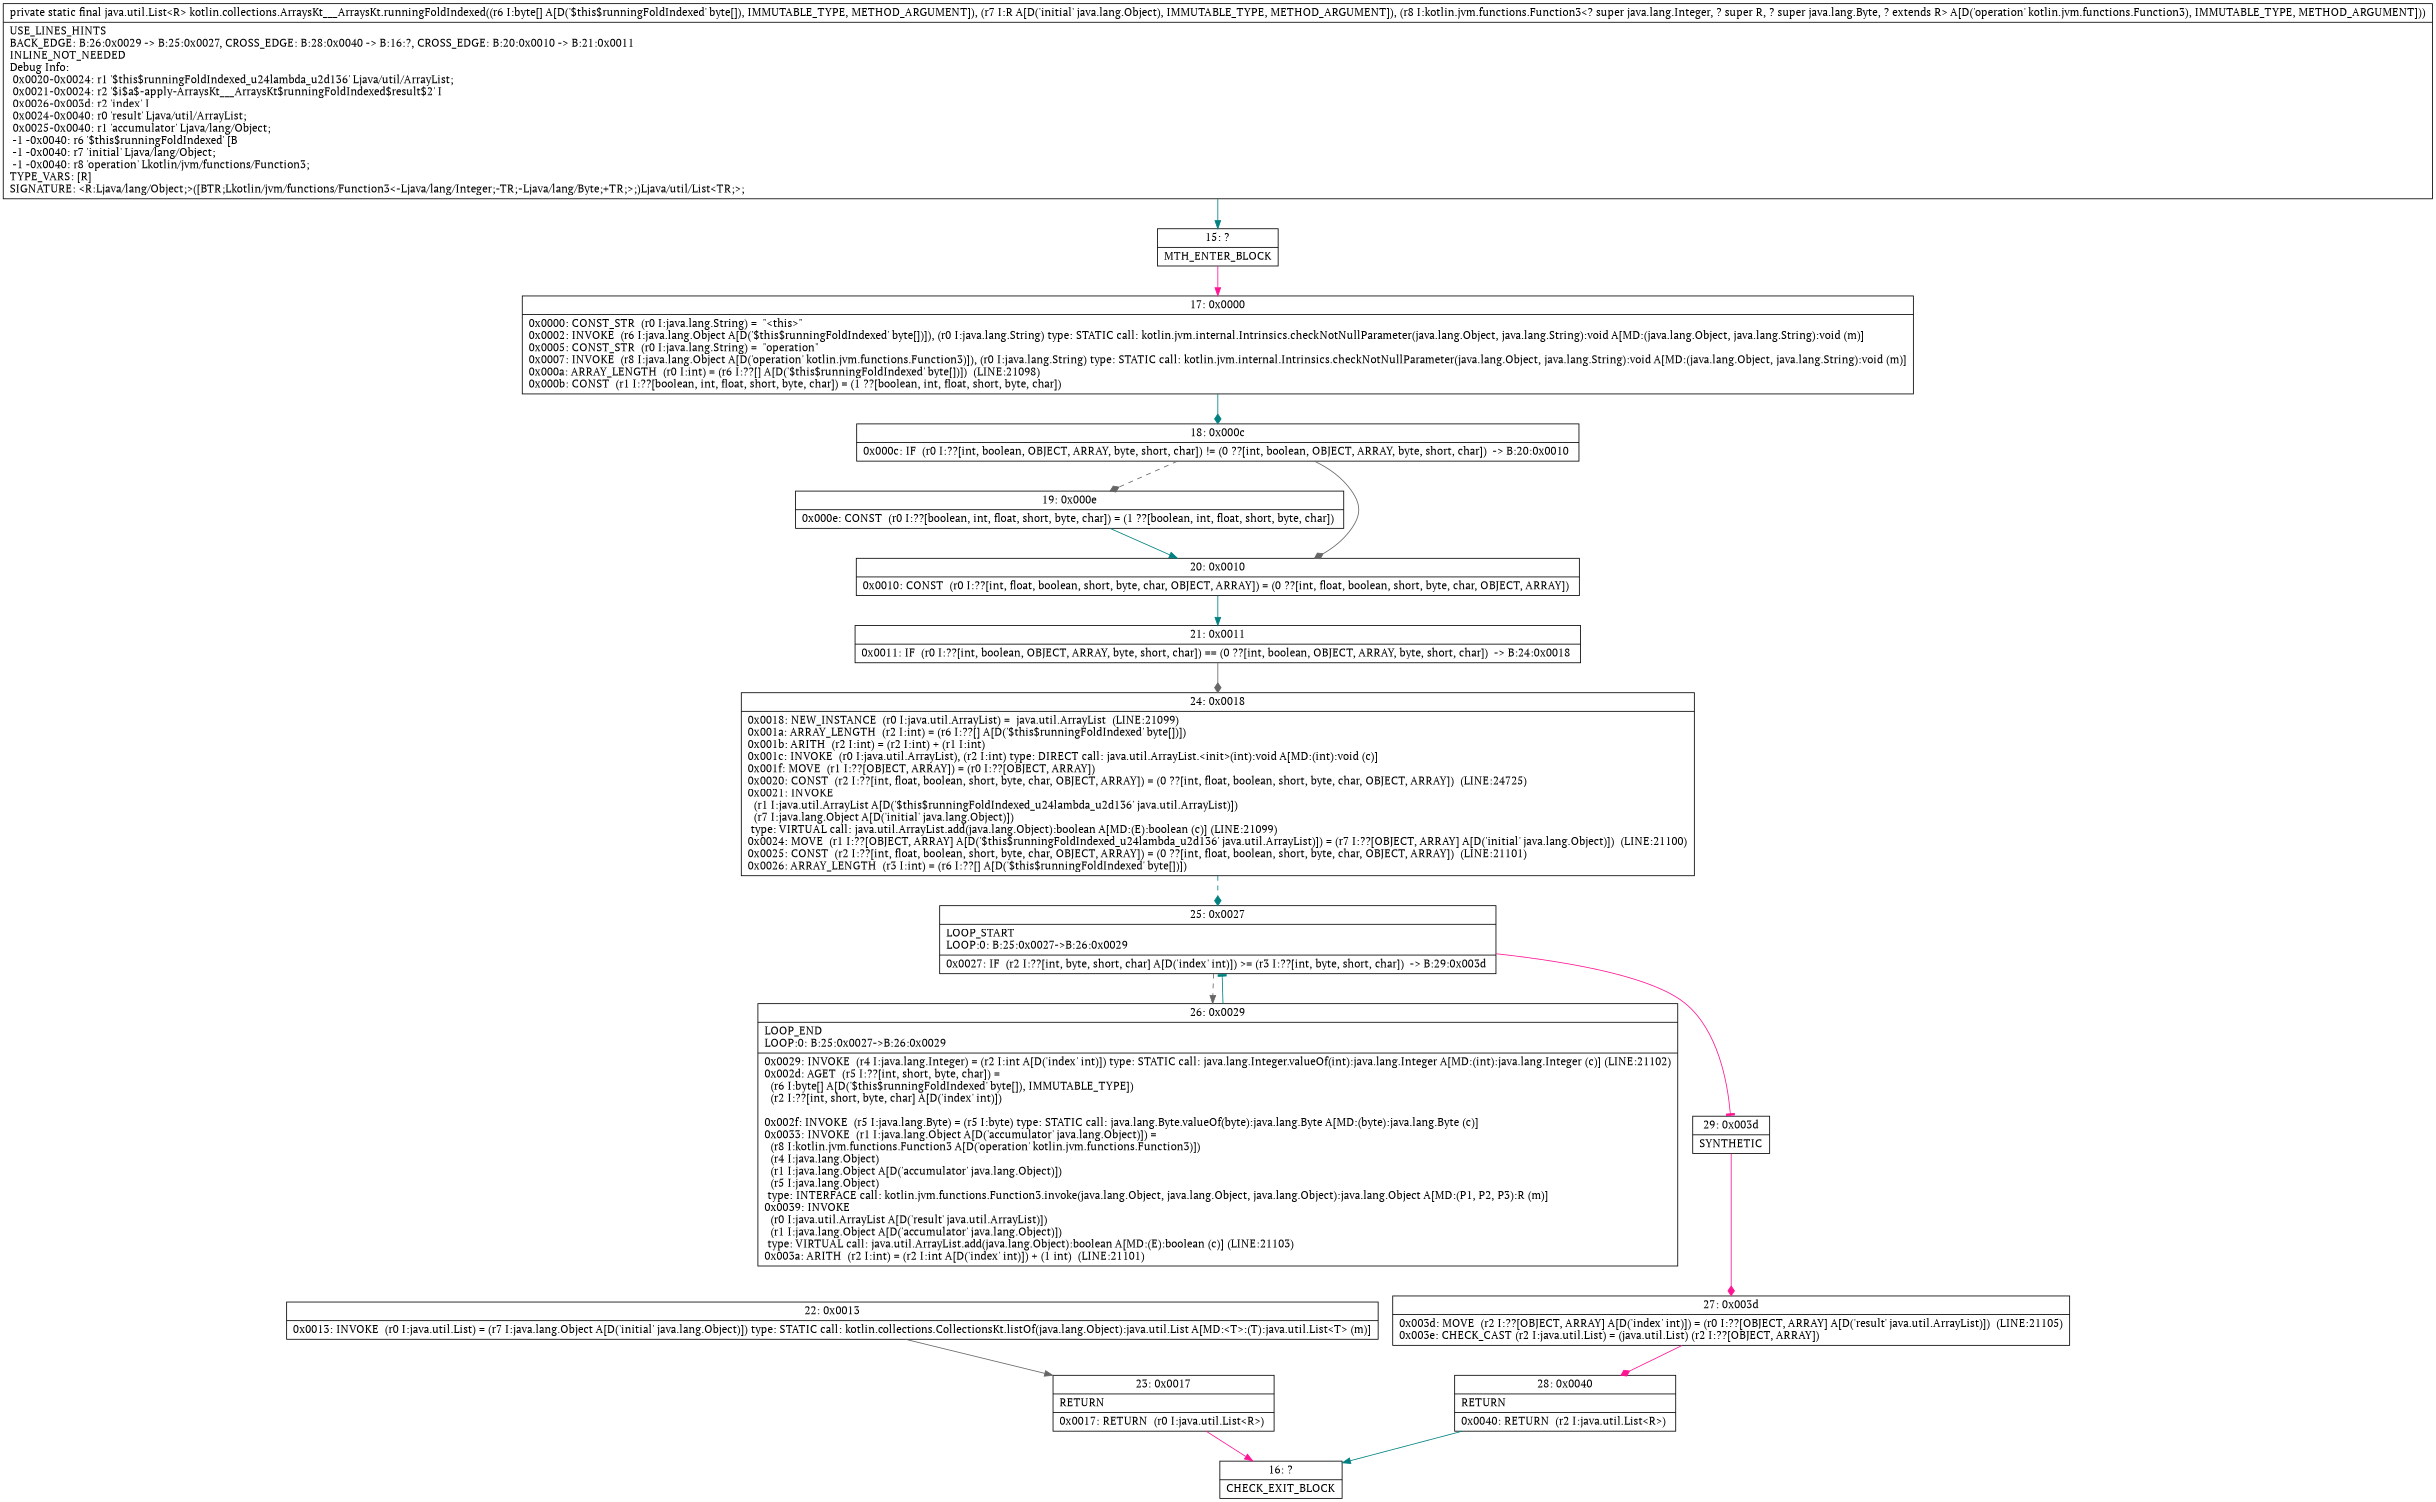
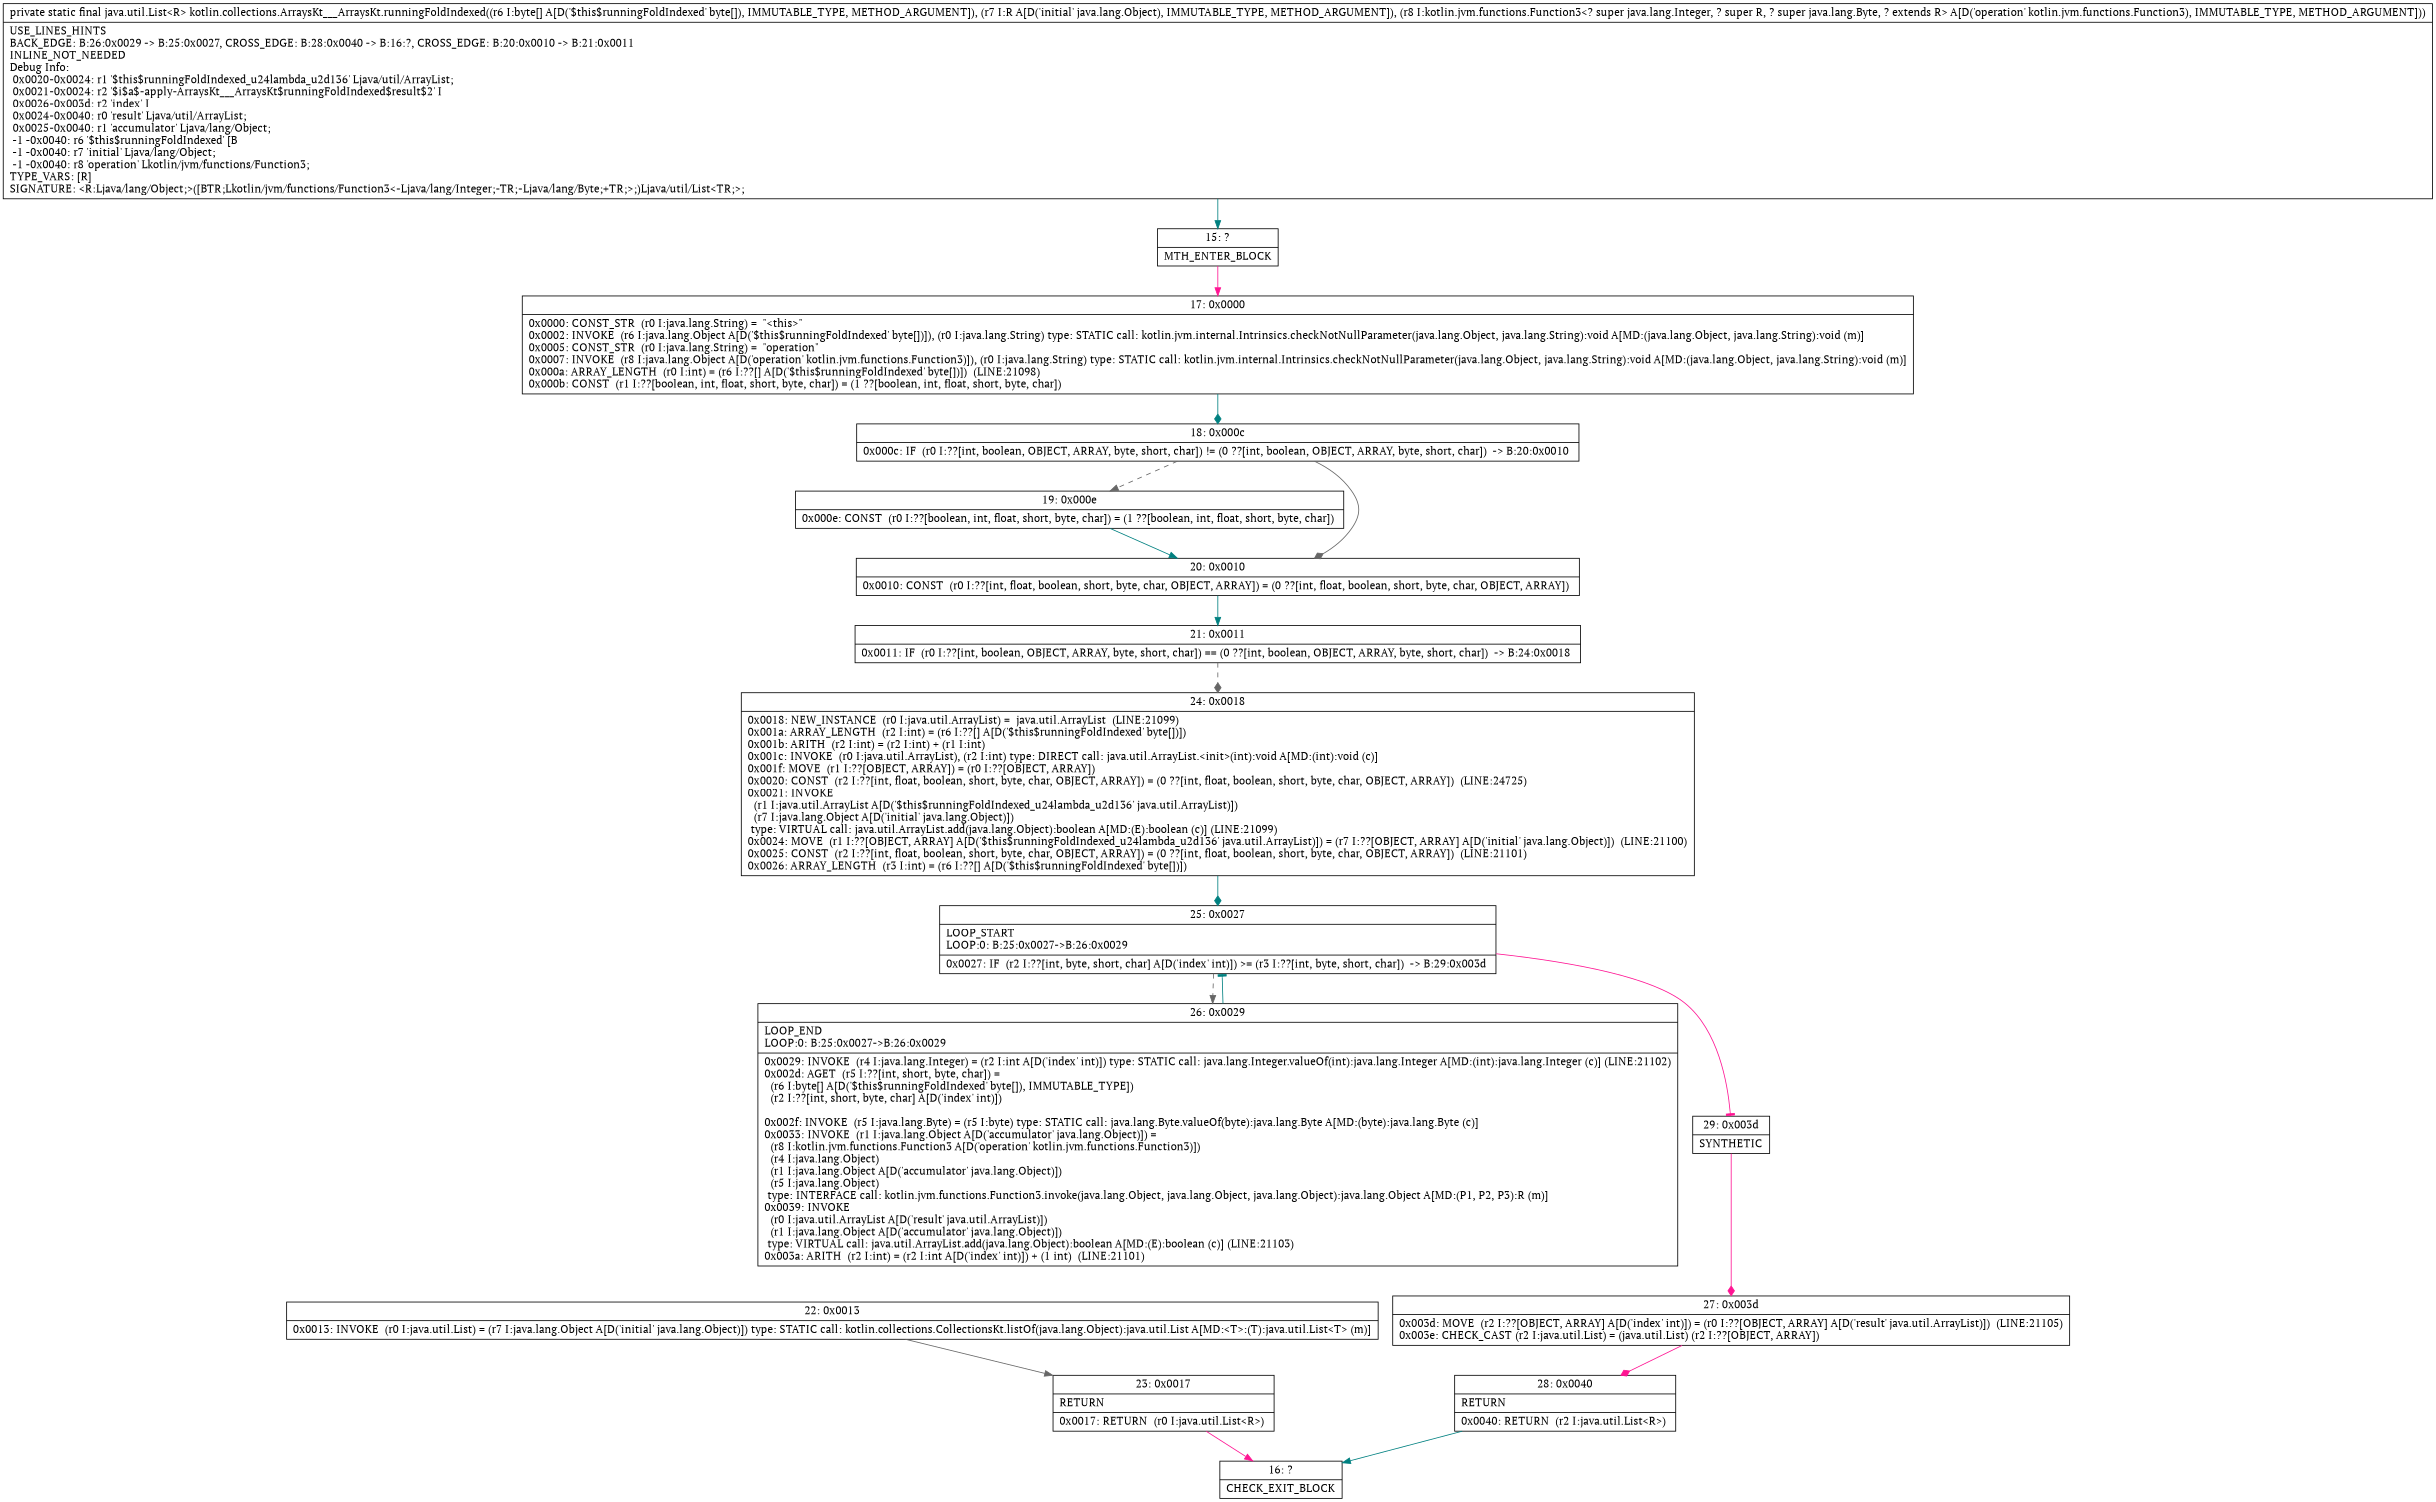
edge "18: 0x000c" -> "19: 0x000e": arrowhead diamond -> normal
edge "21: 0x0011" -> "24: 0x0018": style solid -> dashed
edge "24: 0x0018" -> "25: 0x0027": style dashed -> solid
